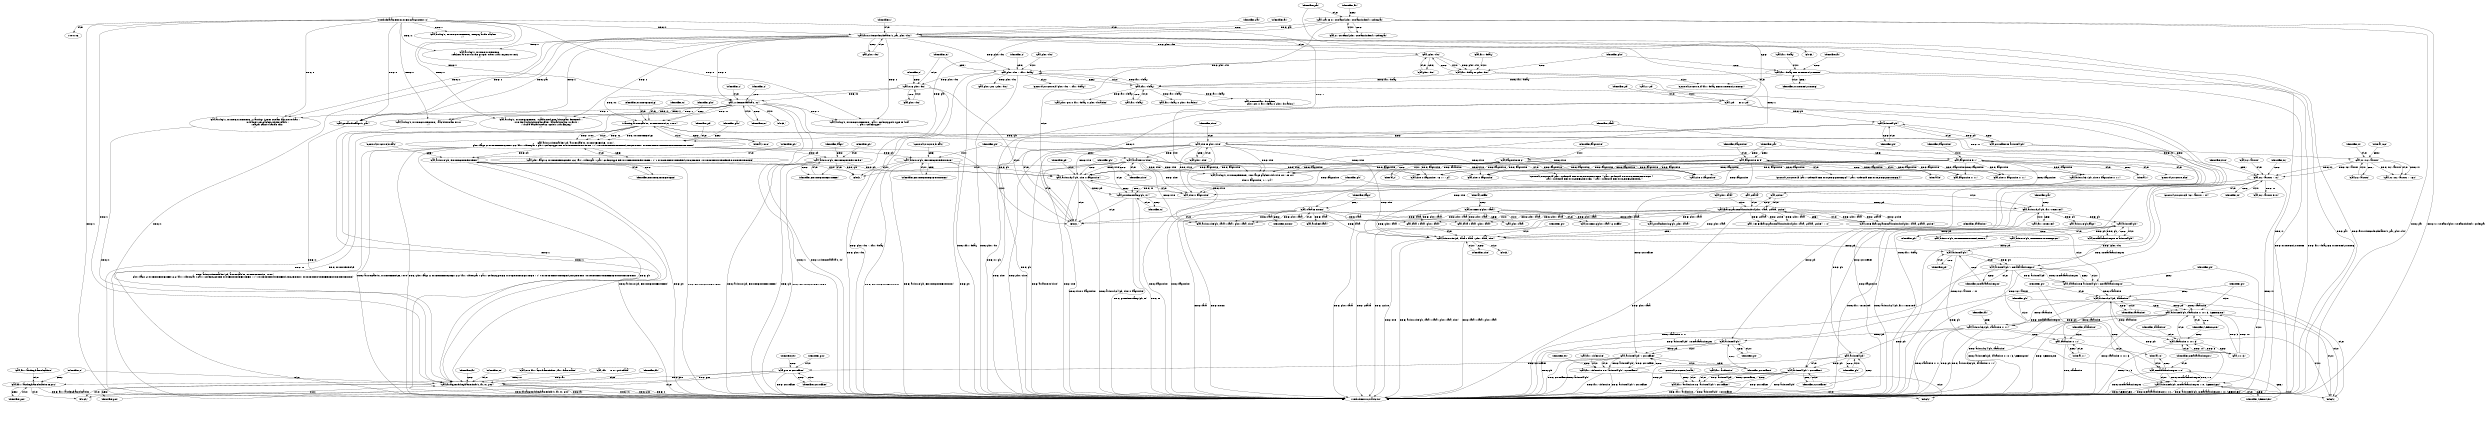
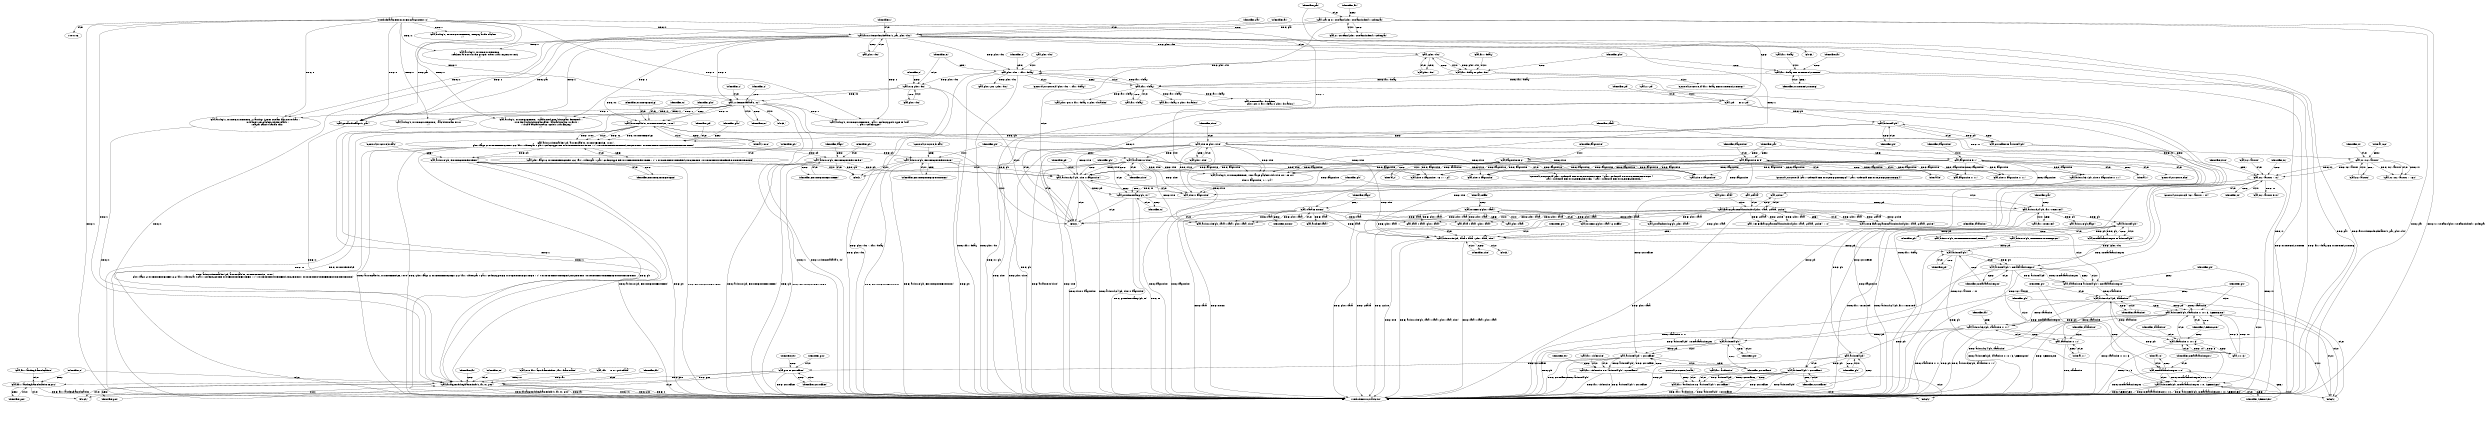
edge "(Call,*par = s->streams[pkt->stream_index]->codecpar)" -> "(Identifier,FLV_TAG_TYPE_VIDEO)": now "(Call,*par = s->streams[pkt->stream_index]->codecpar)" -> "(Call,get_audio_flags(s, par))"
edge "(Call,flv->delay == AV_NOPTS_VALUE)" -> "(ControlStructure,if (flv->delay == AV_NOPTS_VALUE))": removed, label "AST:"
node "(Warning,av_rescale(ts, AV_TIME_BASE, 1000))": label "(Warning,av_rescale(ts, AV_TIME_BASE, 1000))" -> "(Call,av_rescale(ts, AV_TIME_BASE, 1000))"
edge "(Call,data_size + 11)" -> "(Literal,10)": now "(Call,data_size + 11)" -> "(Call,avio_wb32(pb, data_size + 11))"
